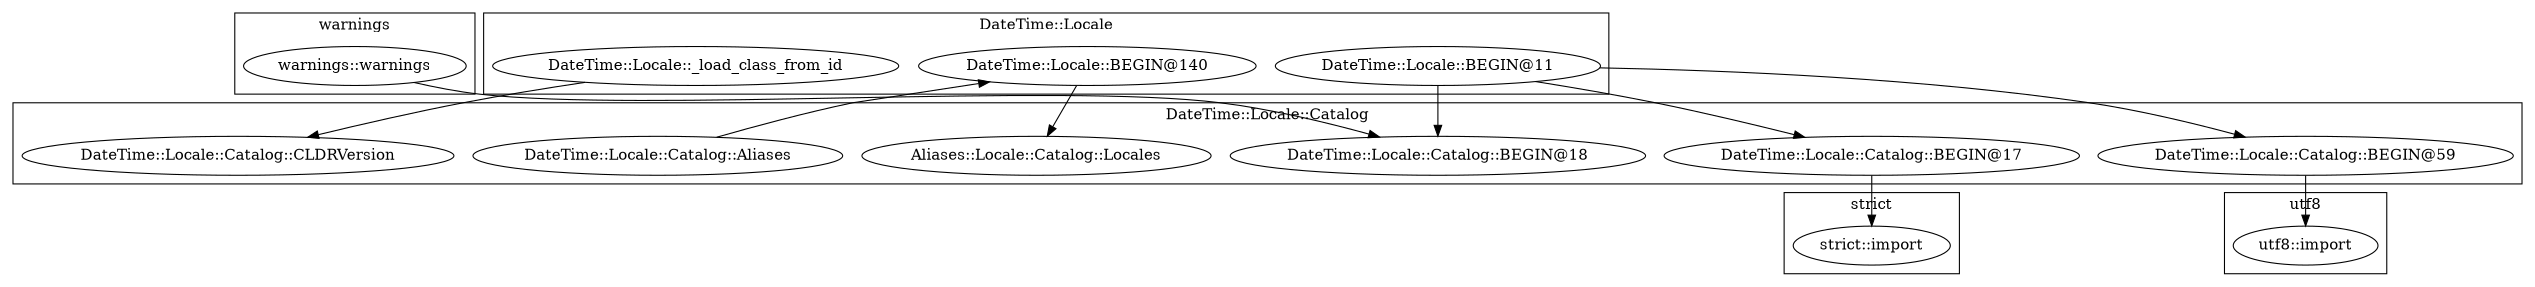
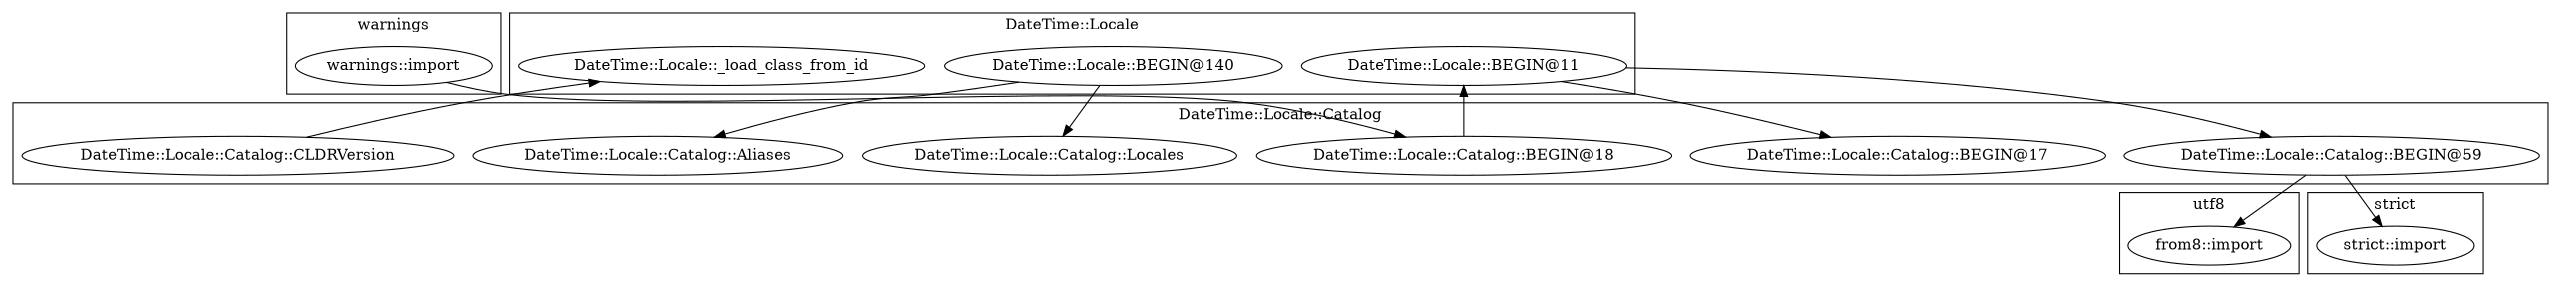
node "warnings::warnings": label "warnings::warnings" -> "warnings::import"
edge "DateTime::Locale::BEGIN@11" -> "DateTime::Locale::Catalog::BEGIN@18": reversed
edge "DateTime::Locale::Catalog::Aliases" -> "DateTime::Locale::BEGIN@140": reversed
edge "DateTime::Locale::_load_class_from_id" -> "DateTime::Locale::Catalog::CLDRVersion": reversed
node "Aliases::Locale::Catalog::Locales": label "Aliases::Locale::Catalog::Locales" -> "DateTime::Locale::Catalog::Locales"
edge "DateTime::Locale::Catalog::BEGIN@17" -> "strict::import": now "DateTime::Locale::Catalog::BEGIN@59" -> "strict::import"
node "utf8::import": label "utf8::import" -> "from8::import"
